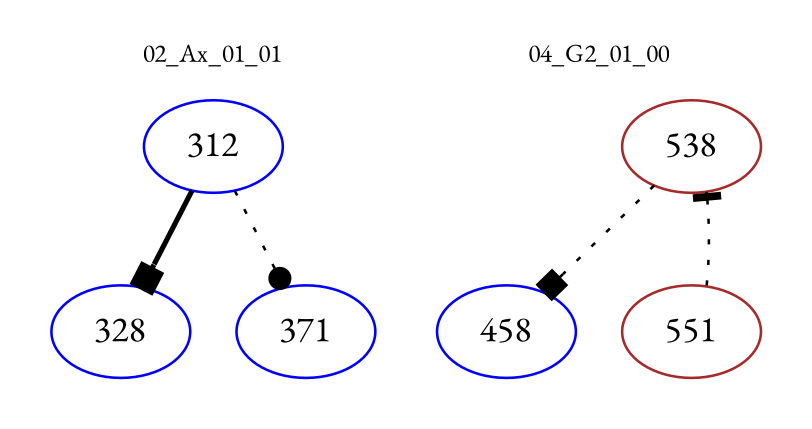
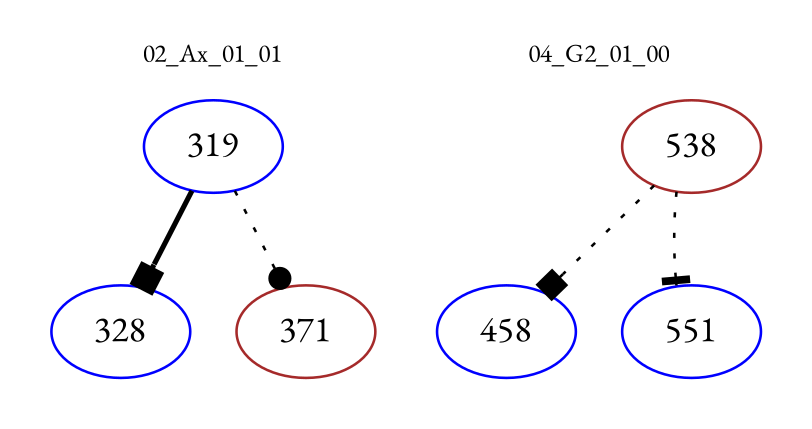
node "312": label "312" -> "319"
edge "551" -> "538": reversed
node "371": color blue -> brown
node "551": color brown -> blue
